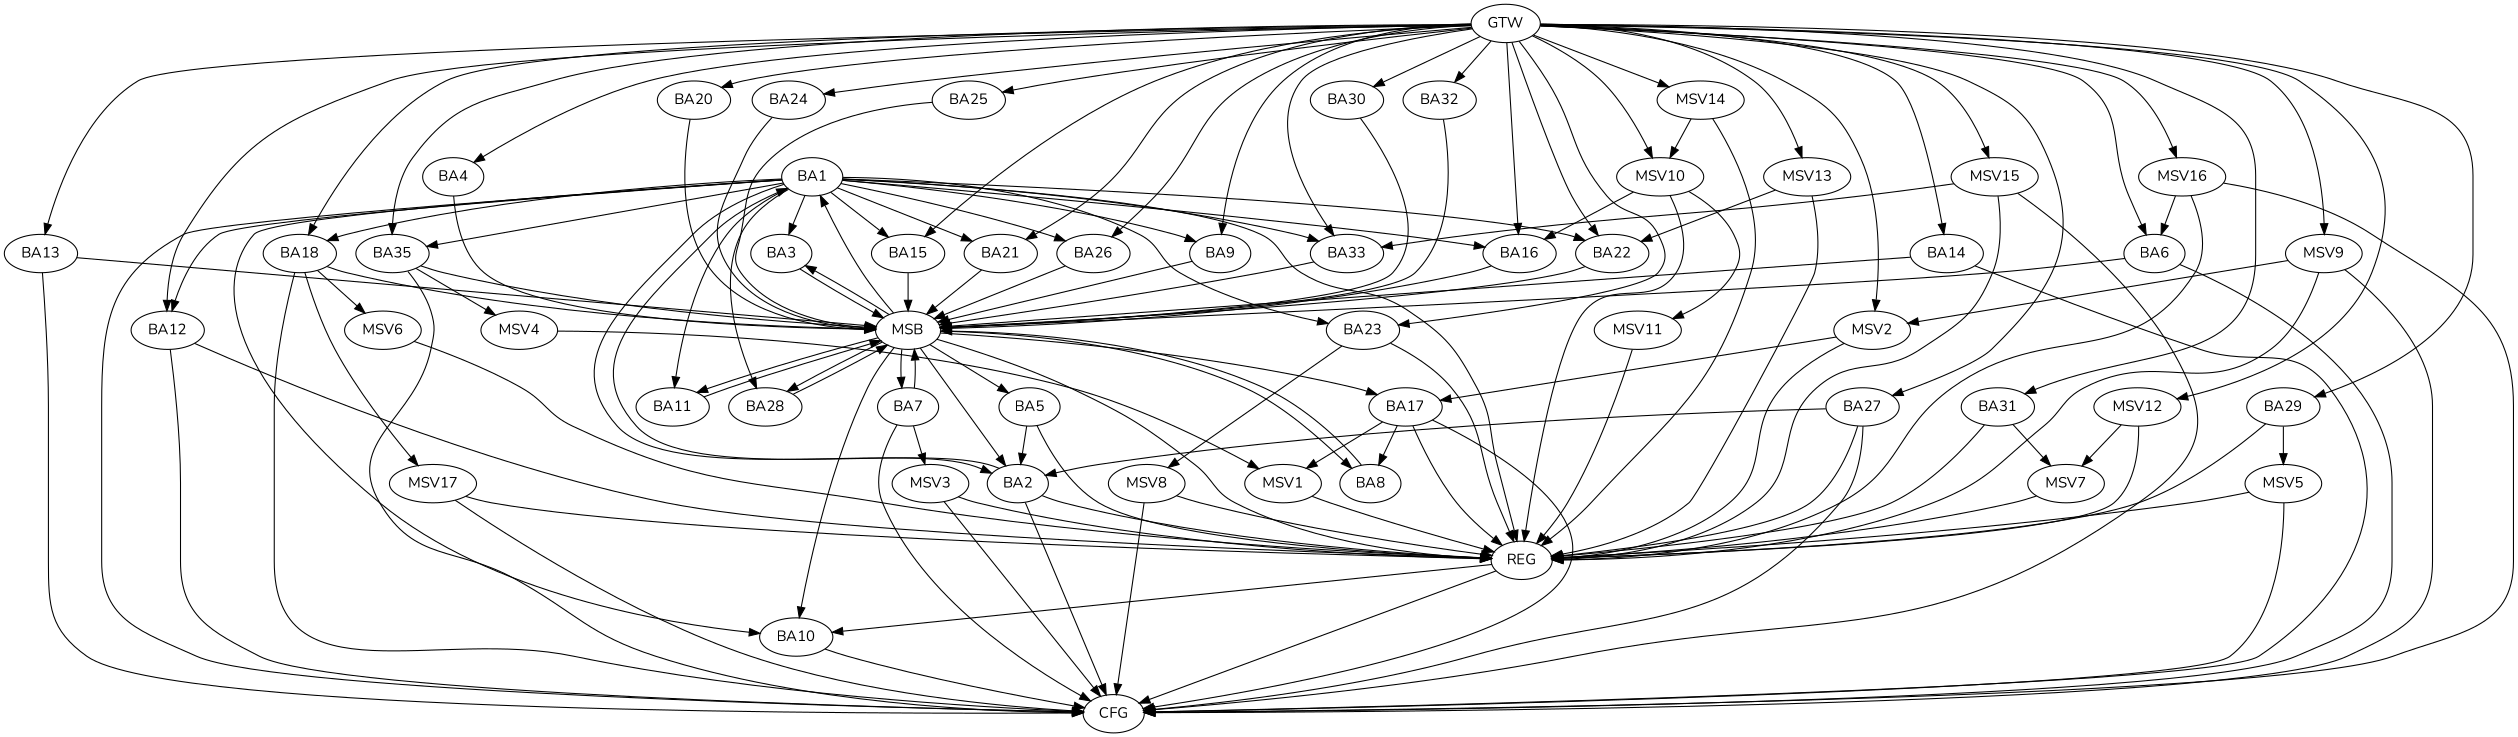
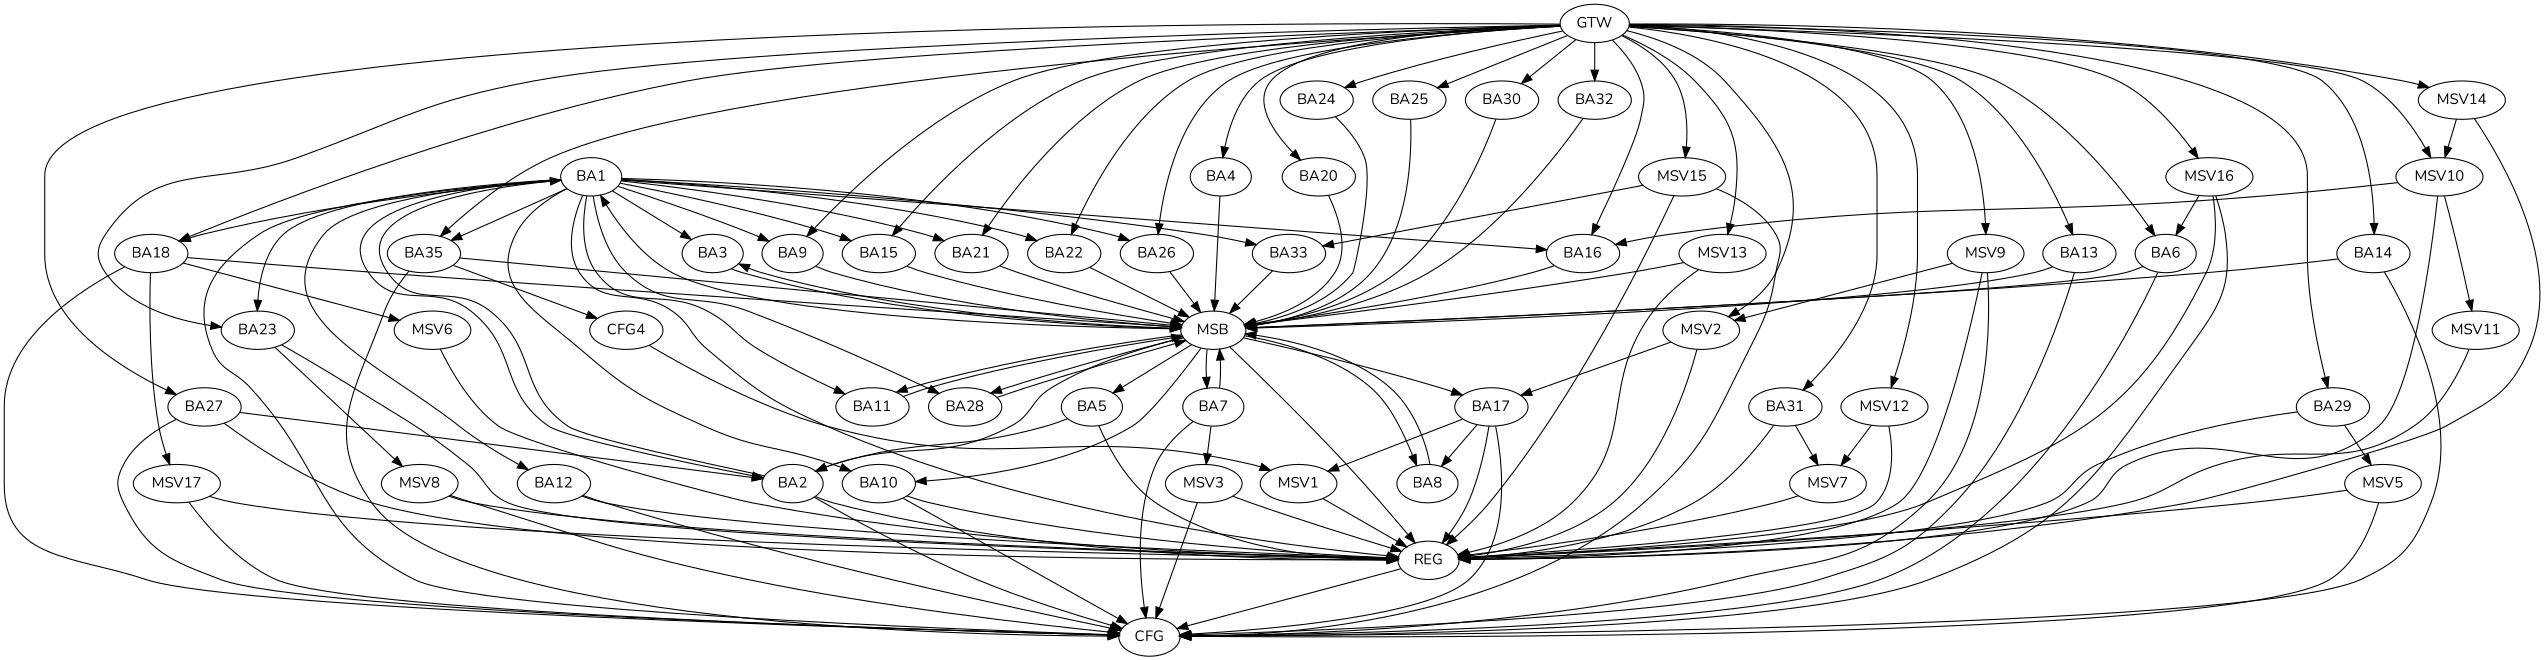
edge "GTW" -> "BA12": removed
edge "GTW" -> "BA33": removed
edge "MSV13" -> "BA22": now "MSV13" -> "MSB"
node "MSV4": label "MSV4" -> "CFG4"
edge "REG" -> "BA10": reversed
